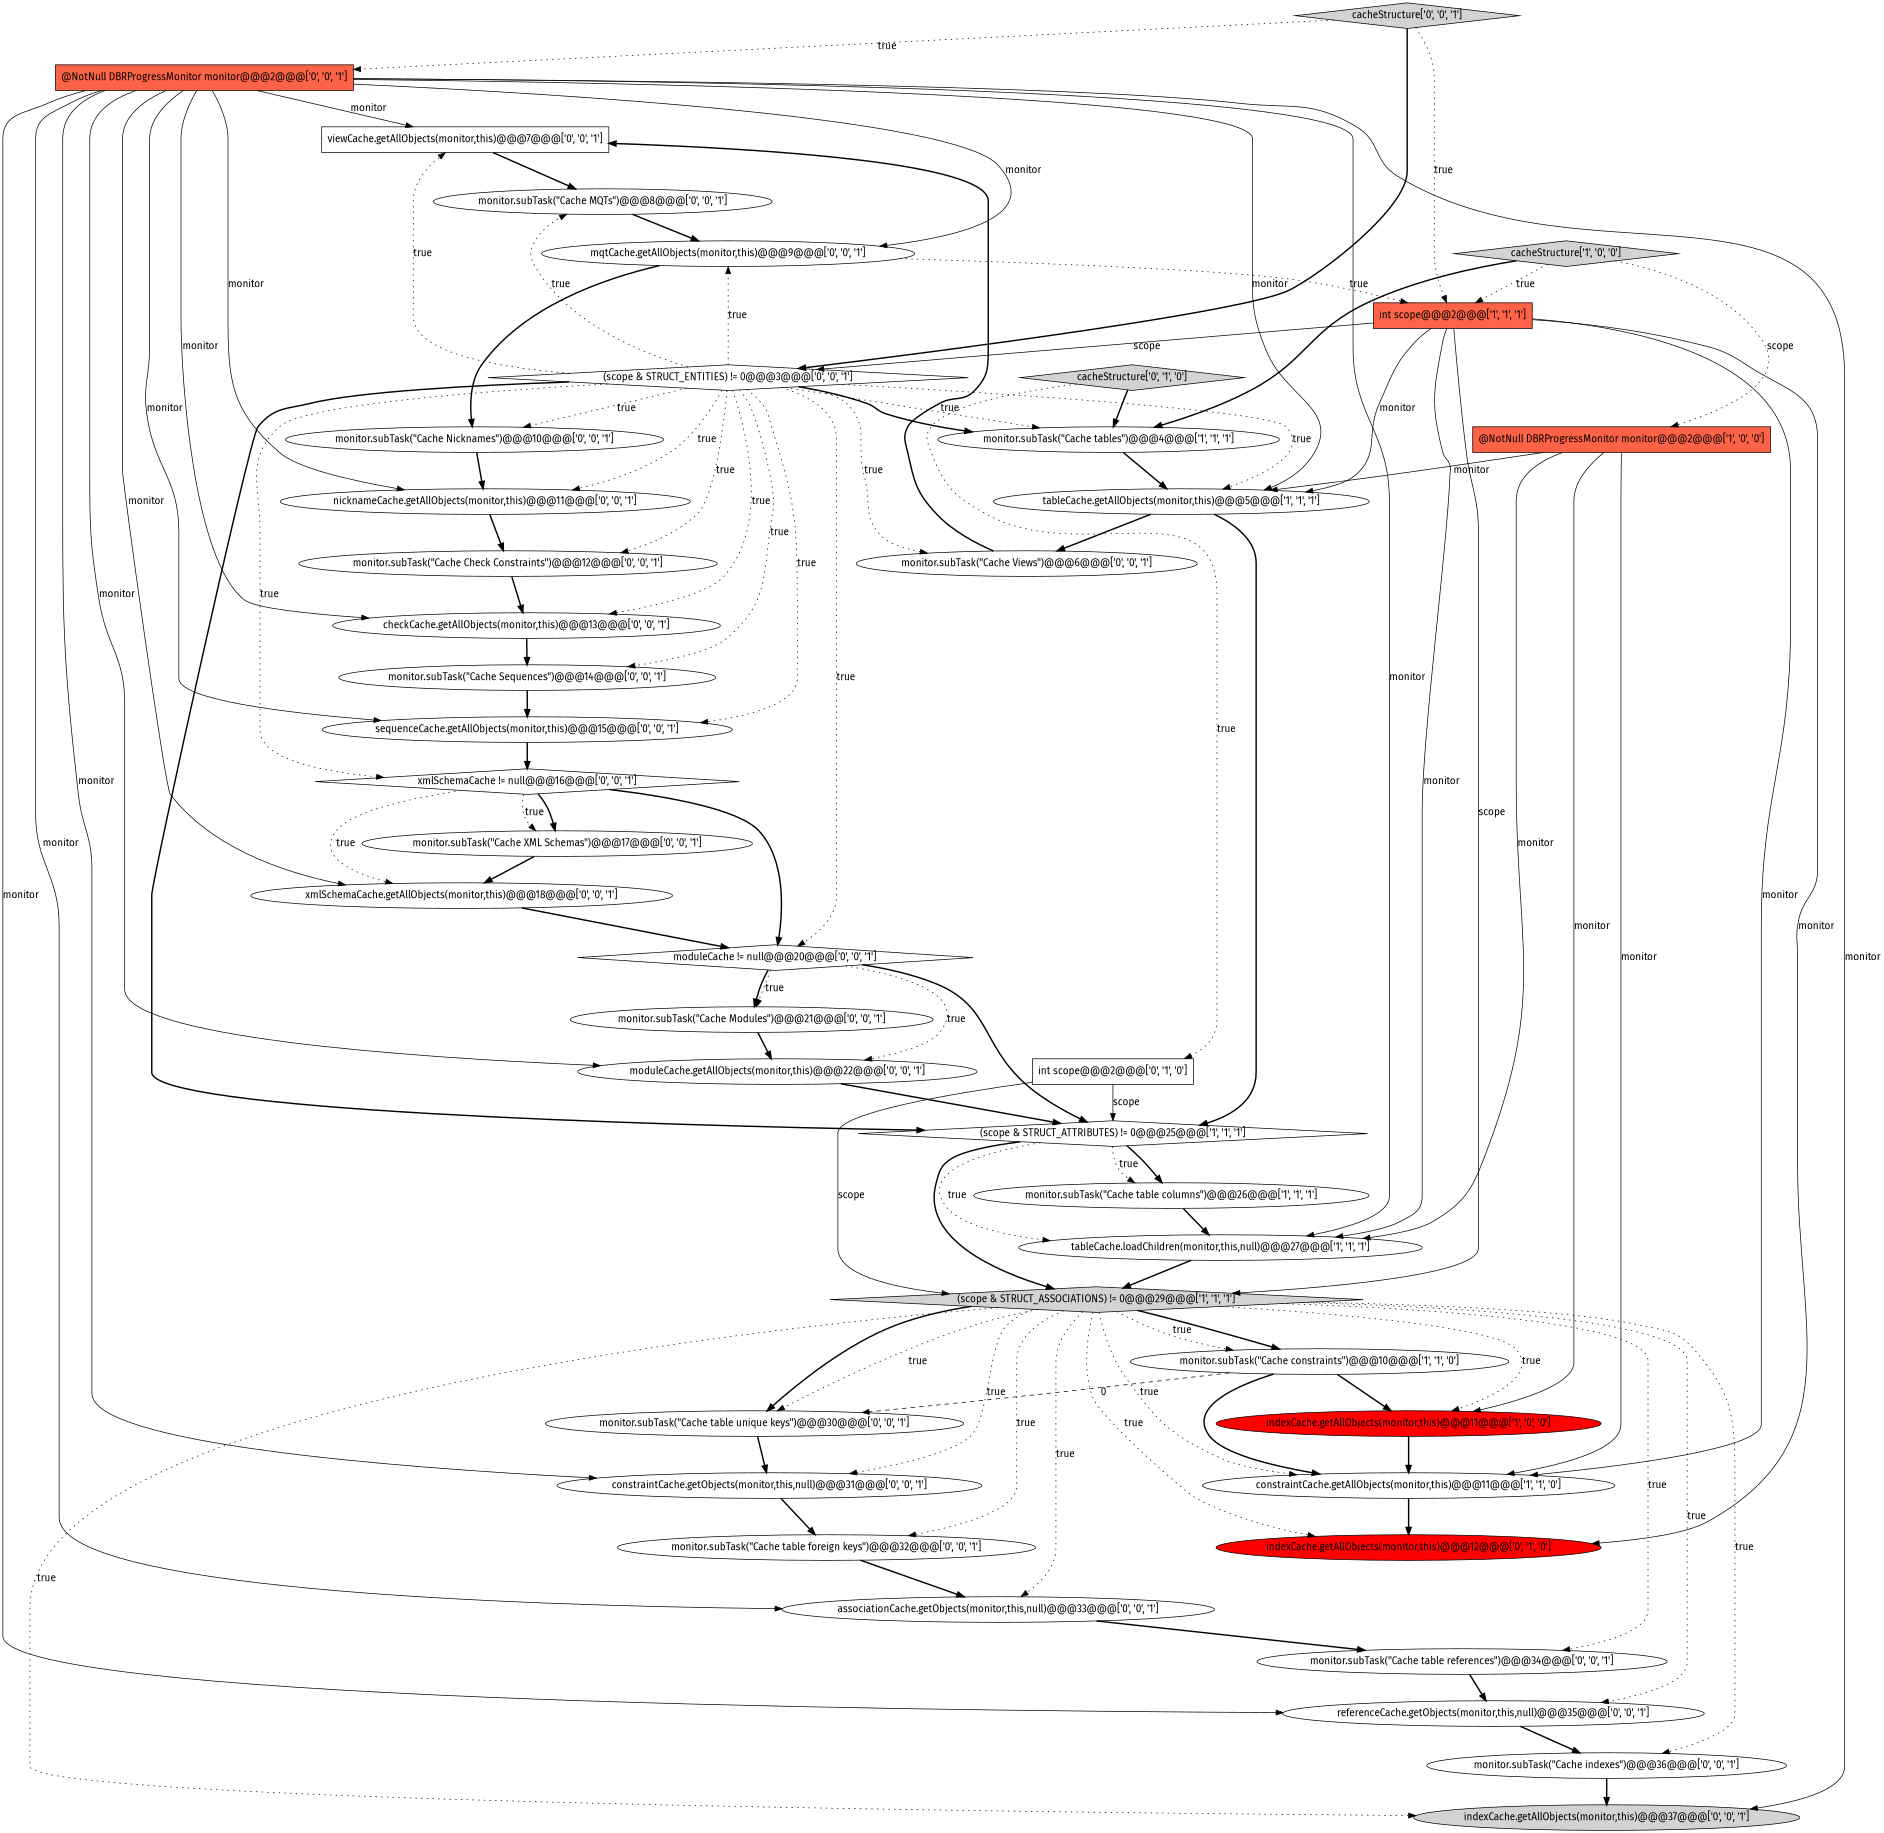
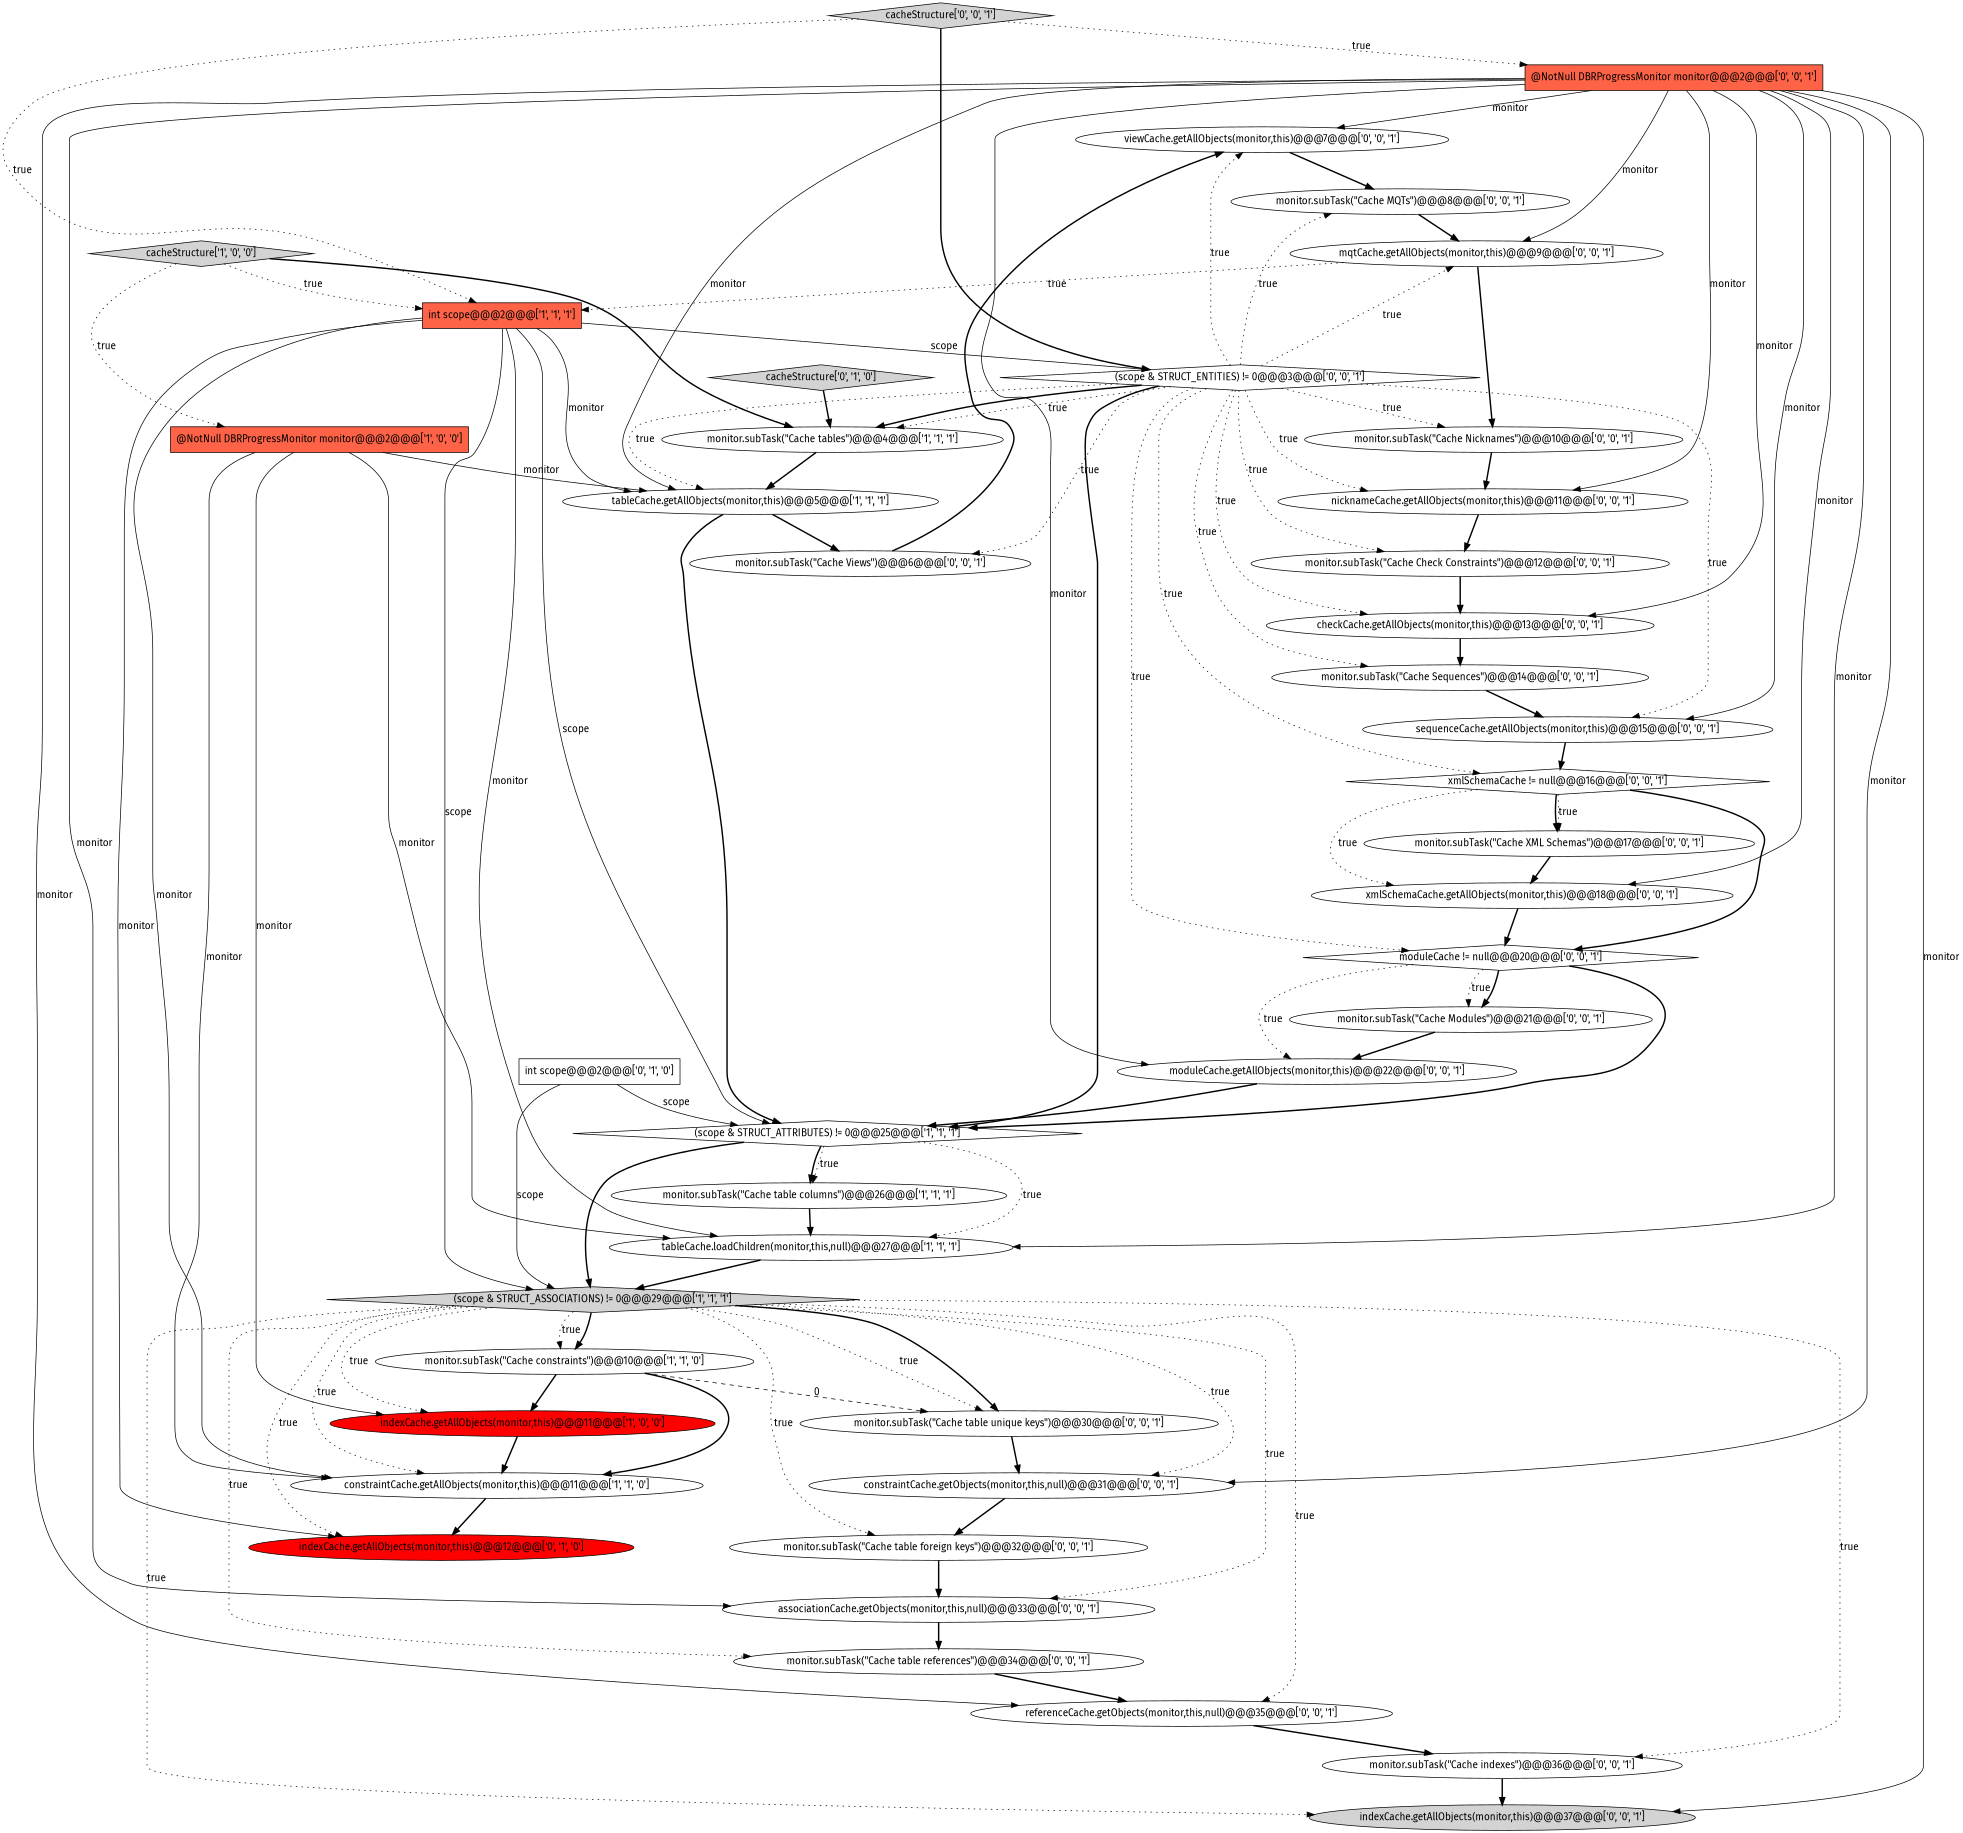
node "viewCache.getAllObjects(monitor,this)@@@7@@@['0', '0', '1']": shape box -> ellipse
edge "cacheStructure['1', '0', '0']" -> "@NotNull DBRProgressMonitor monitor@@@2@@@['1', '0', '0']": label "scope" -> "true"
edge "cacheStructure['0', '1', '0']" -> "int scope@@@2@@@['0', '1', '0']": removed, label "true"
edge "int scope@@@2@@@['1', '1', '1']" -> "(scope & STRUCT_ATTRIBUTES) != 0@@@25@@@['1', '1', '1']": added, label "scope"
